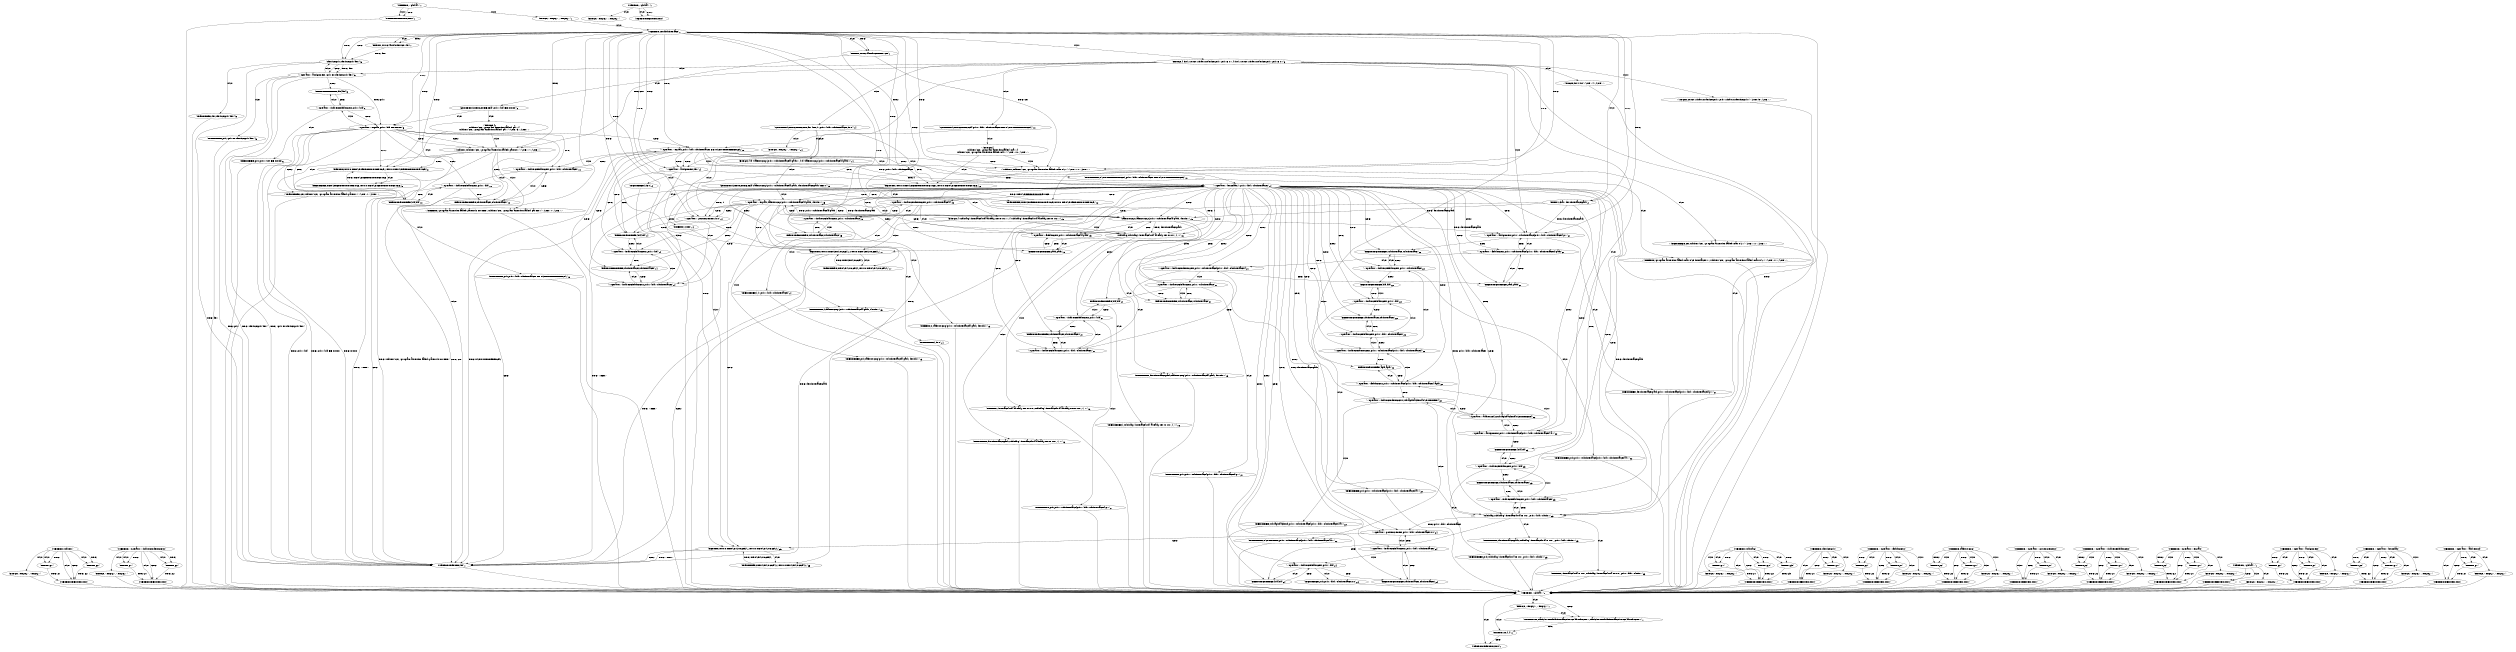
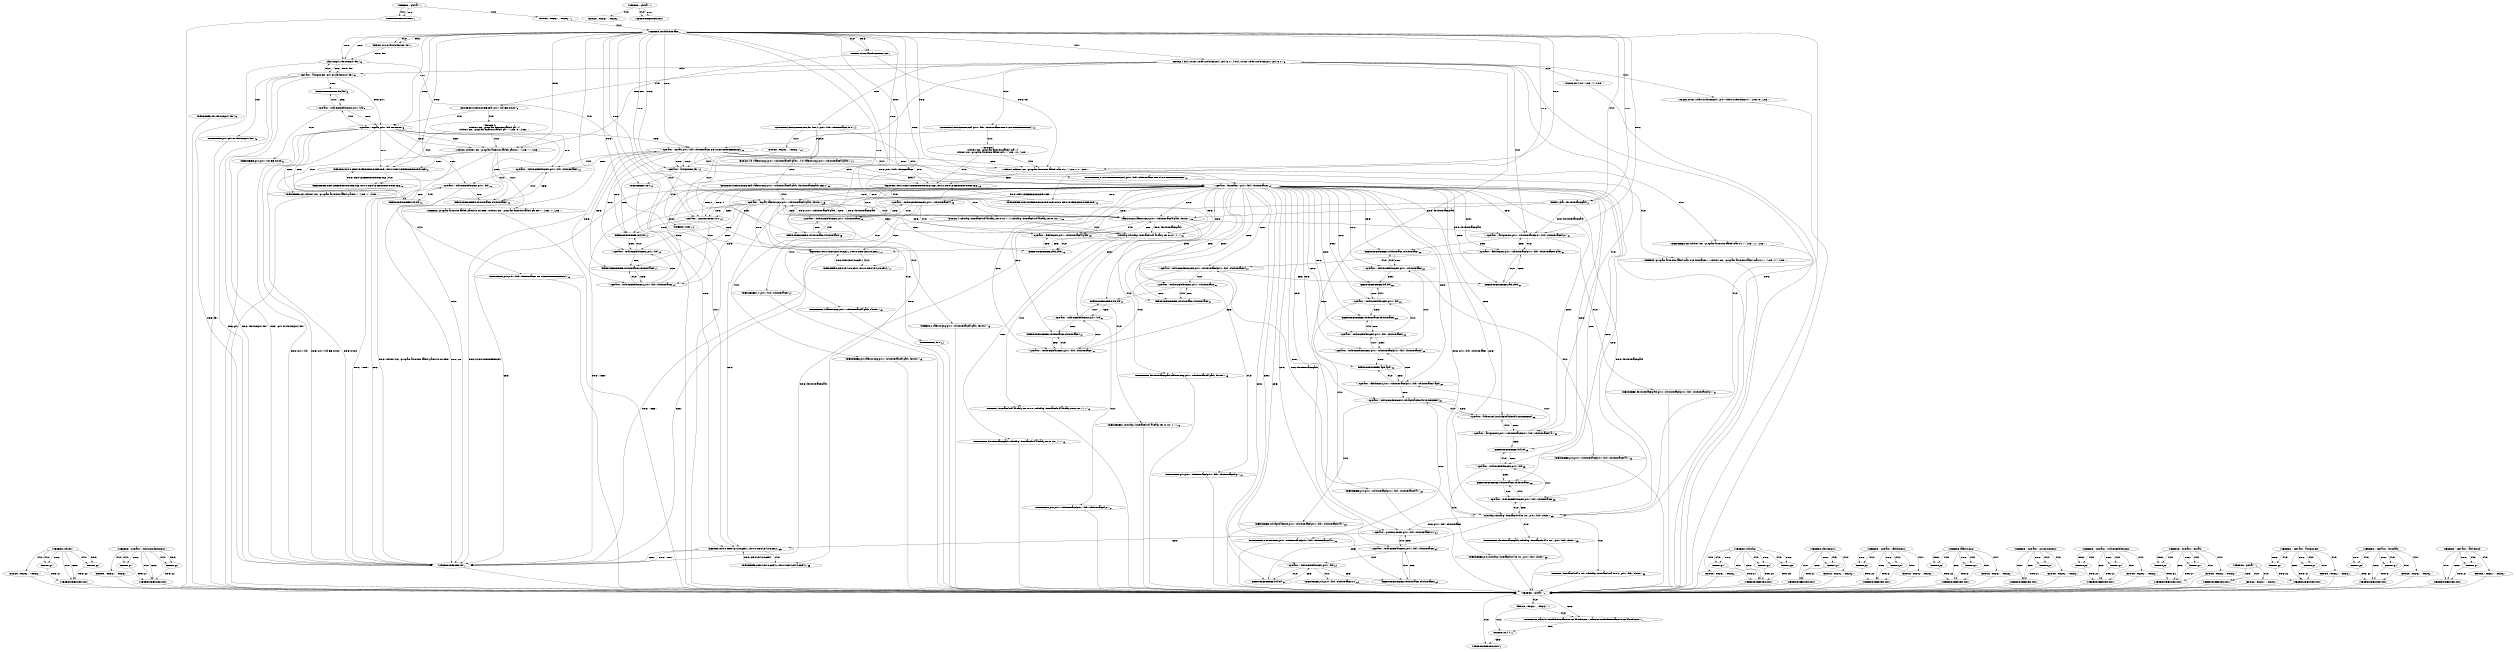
edge "(_device_priv,_device_priv(dev))" -> "(IDENTIFIER,dev,_device_priv(dev))": now "(_device_priv,_device_priv(dev))" -> "(IDENTIFIER,i,i=0)"
edge "(<operator>.postIncrement,i++)" -> "(<operator>.lessThan,i<priv->hid->nb_interfaces)": added, label "DDG: i"
